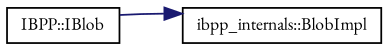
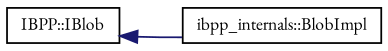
edge "IBPP::IBlob" -> "ibpp_internals::BlobImpl": reversed
